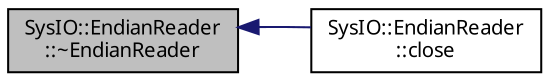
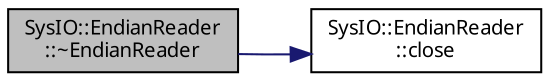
edge "SysIO::EndianReader ::close" -> "SysIO::EndianReader ::~EndianReader": reversed
